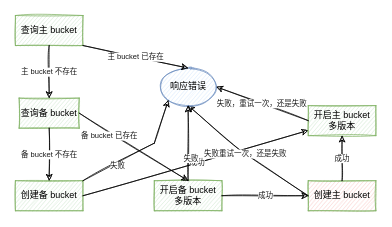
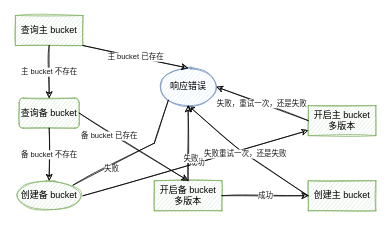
edge "创建备 bucket" -> "响应错误": arrowhead classic -> none
node "查询备 bucket": shape rectangle -> rounded rectangle
edge "创建主 bucket" -> "开启主 bucket 多版本": removed, label "成功"
node "创建备 bucket": shape rectangle -> ellipse
node "创建主 bucket": fillcolor #f8cecc -> #d5e8d4
